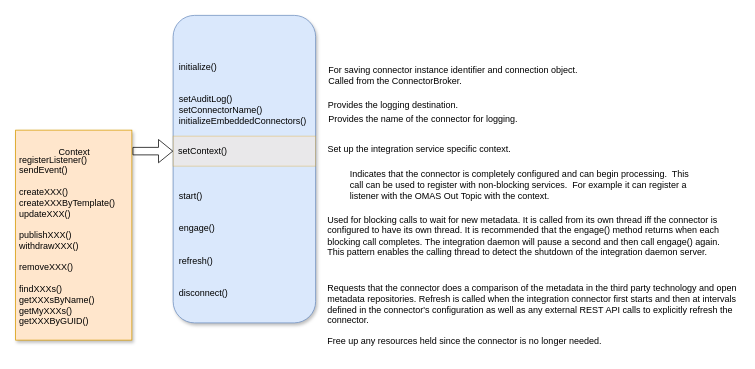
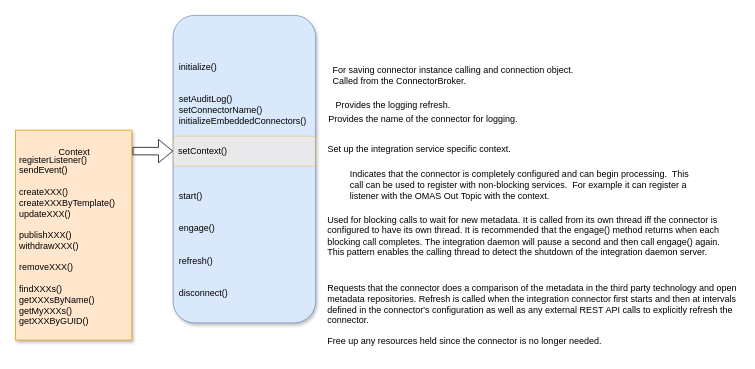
node "For saving connector instance identifier and connection object. Called from the ConnectorBroker.": label "For saving connector instance identifier and connection object. Called from the ConnectorBroker." -> "For saving connector instance calling and connection object. Called from the ConnectorBroker."
node "Provides the logging destination.": label "Provides the logging destination." -> "Provides the logging refresh."
